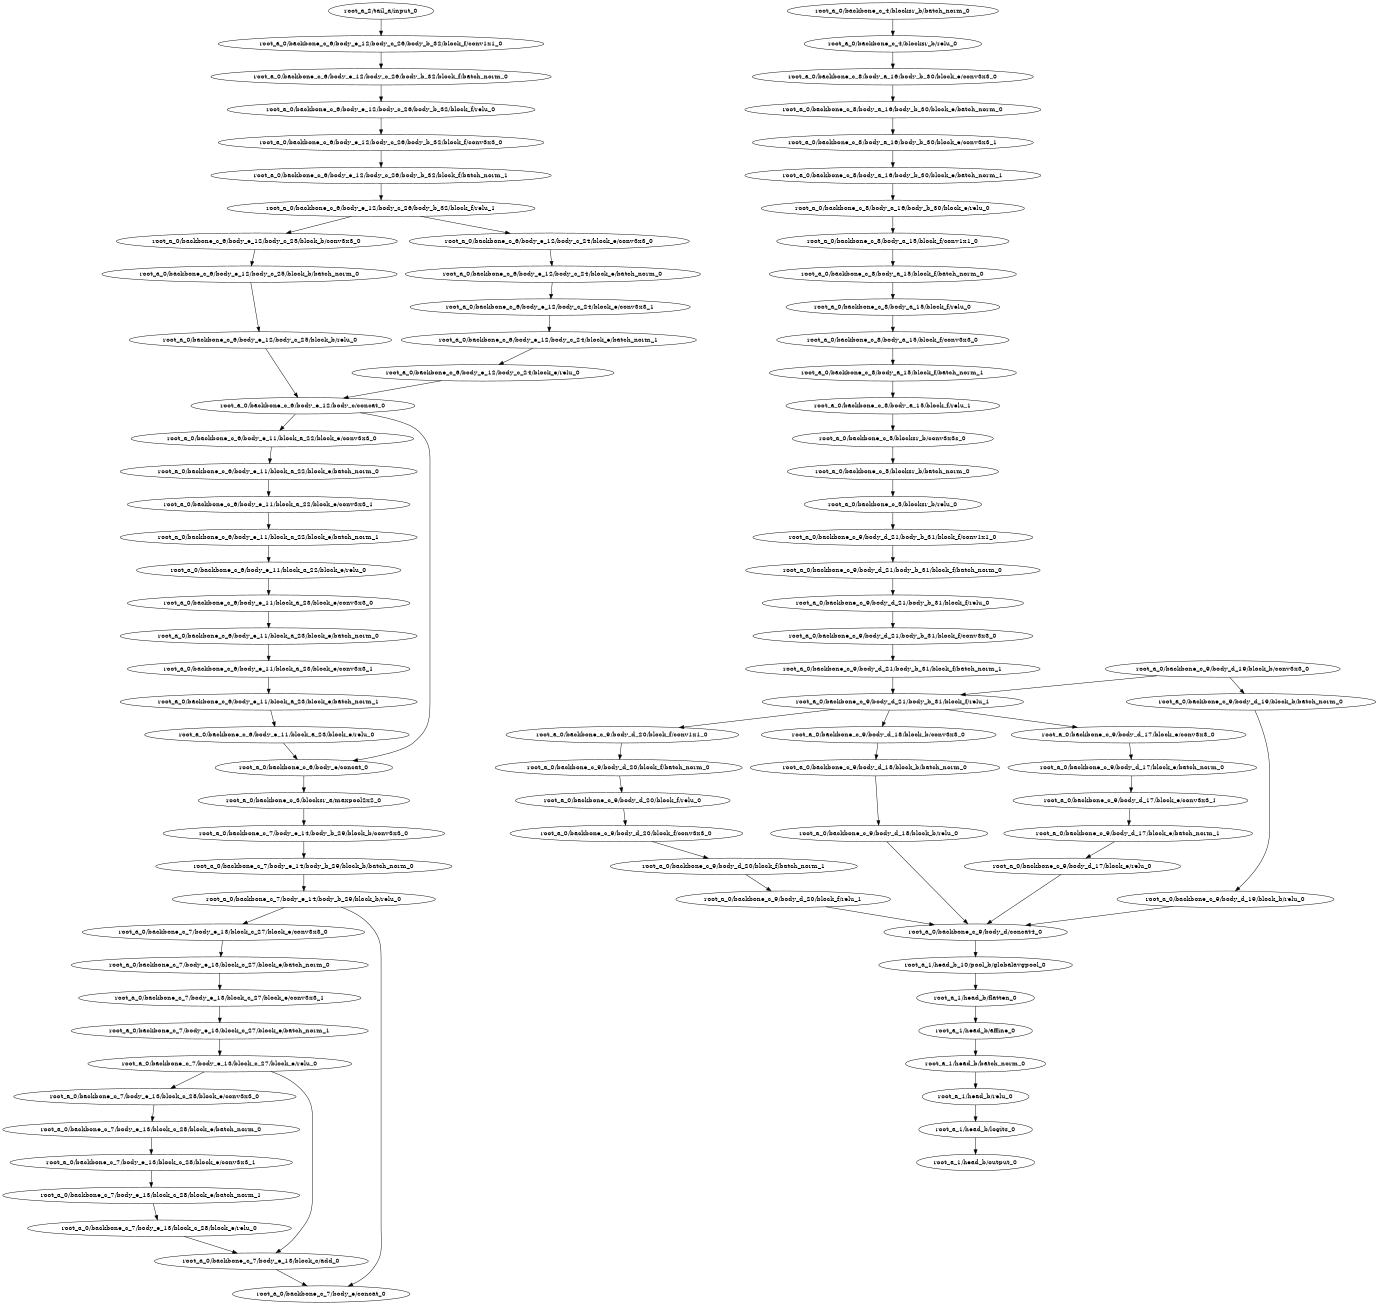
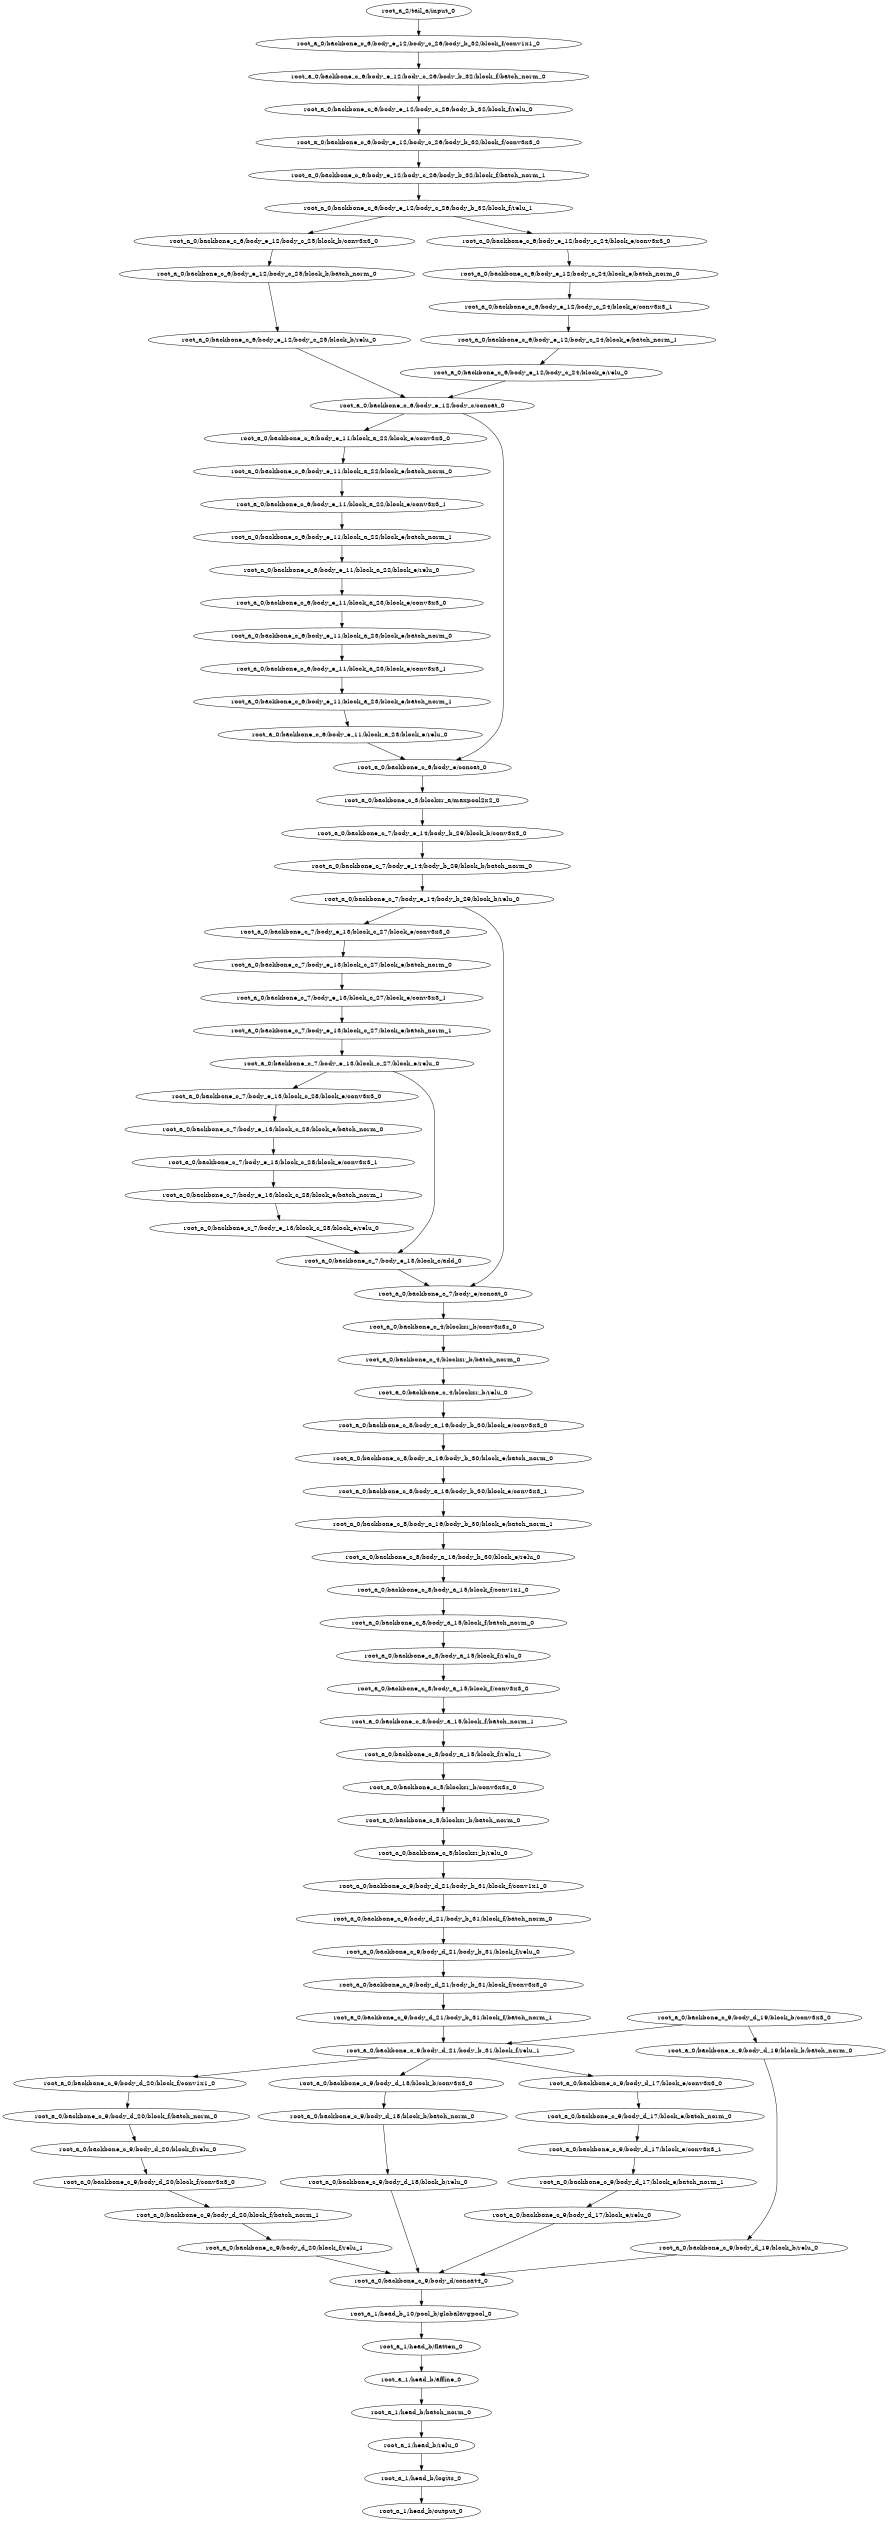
node "root_a_0/backbone_c_4/blocksr_b/conv3x3s_0": added
